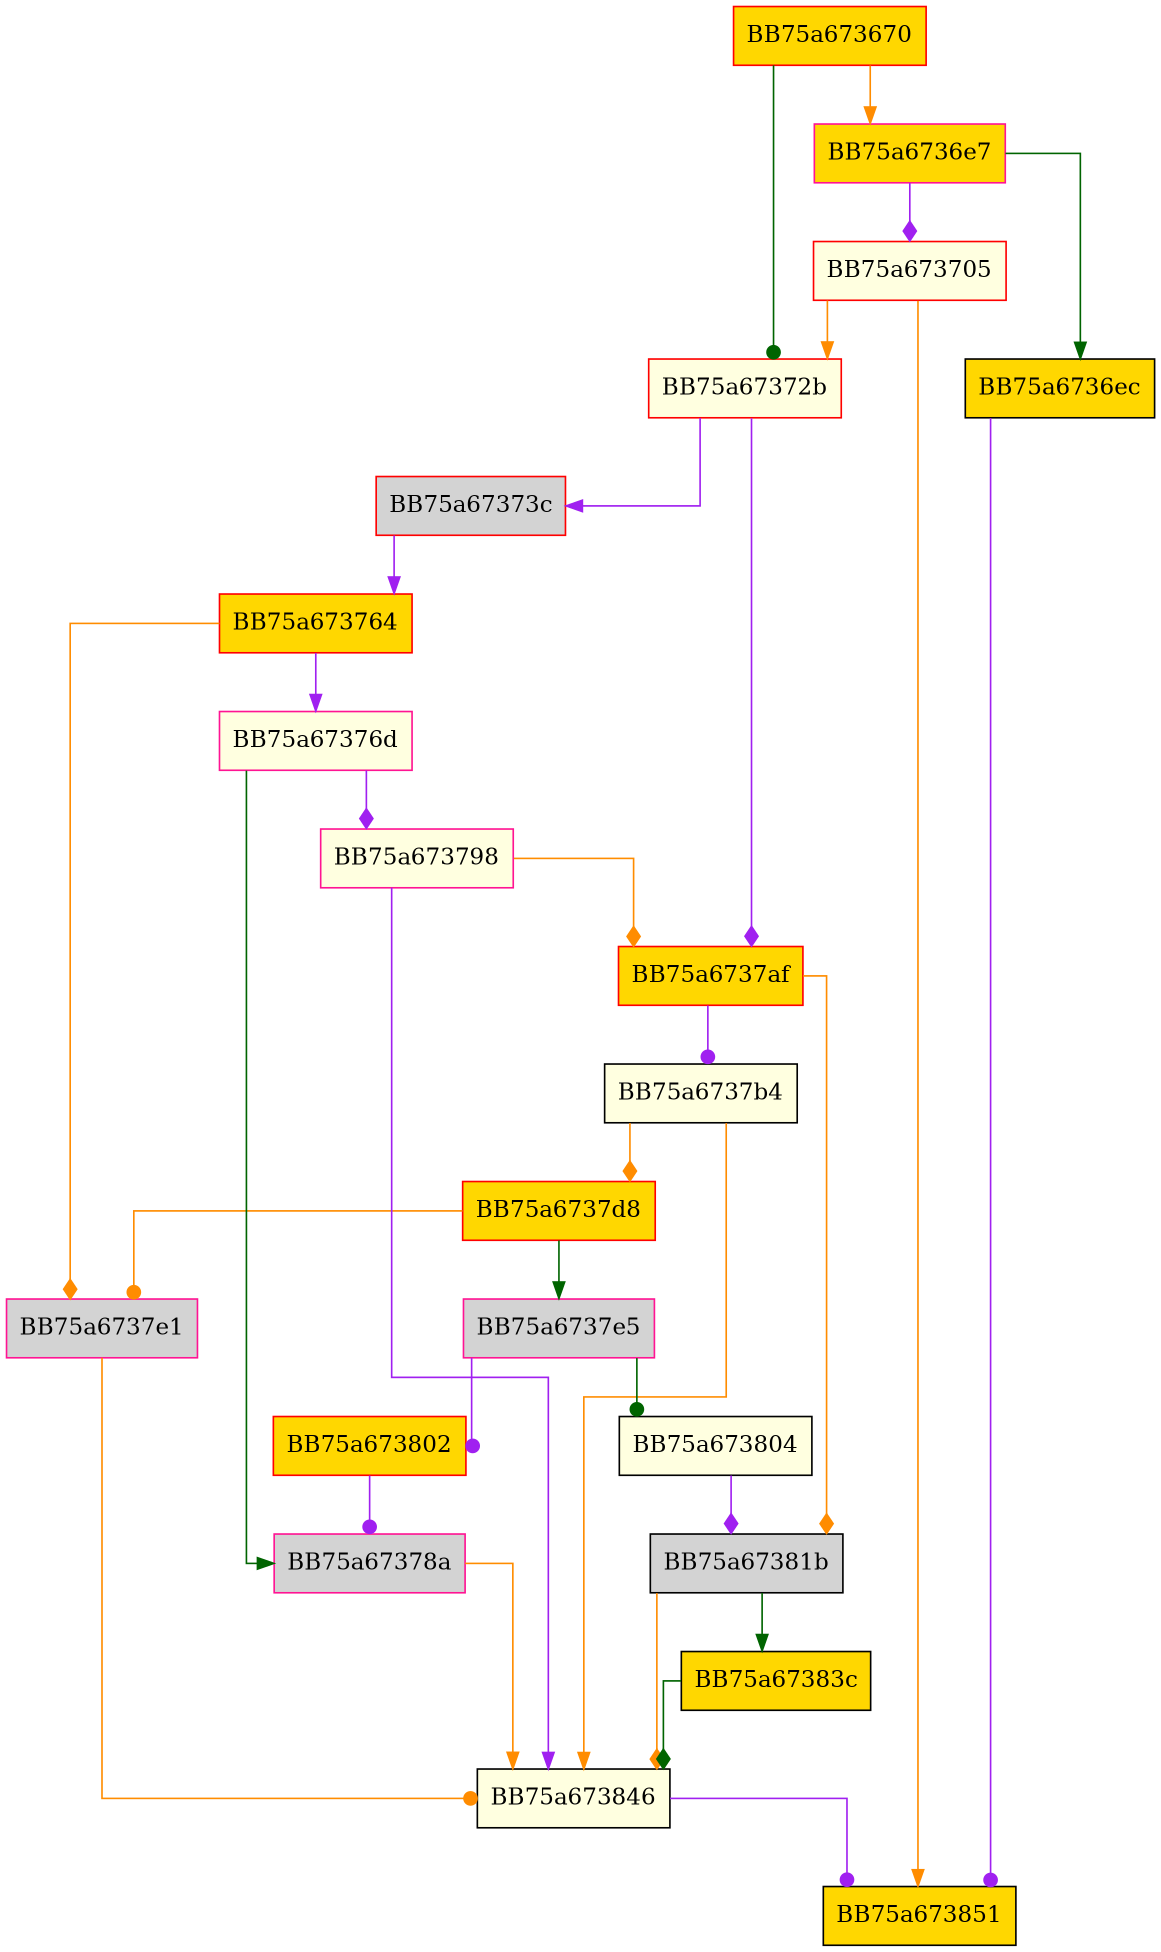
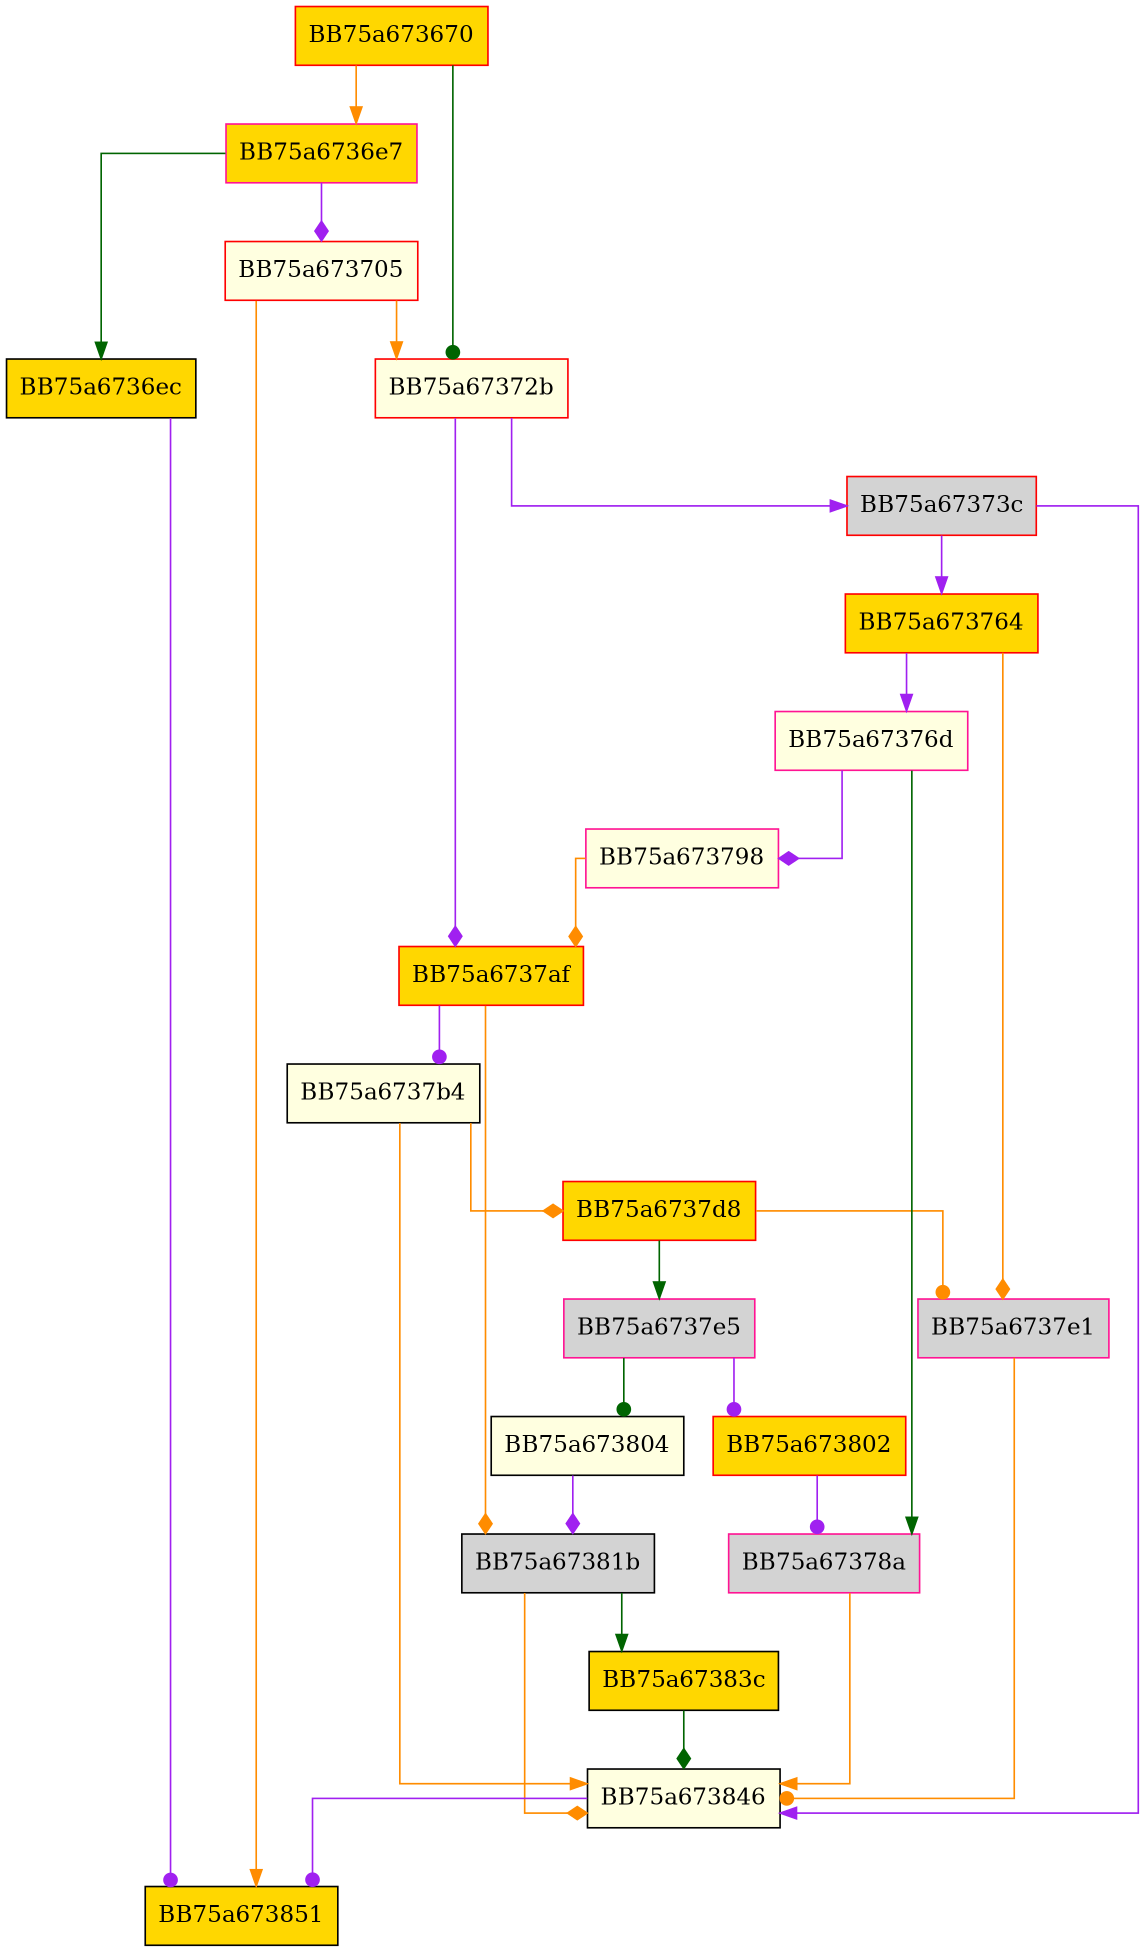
edge "BB75a673798" -> "BB75a673846": now "BB75a67373c" -> "BB75a673846"
